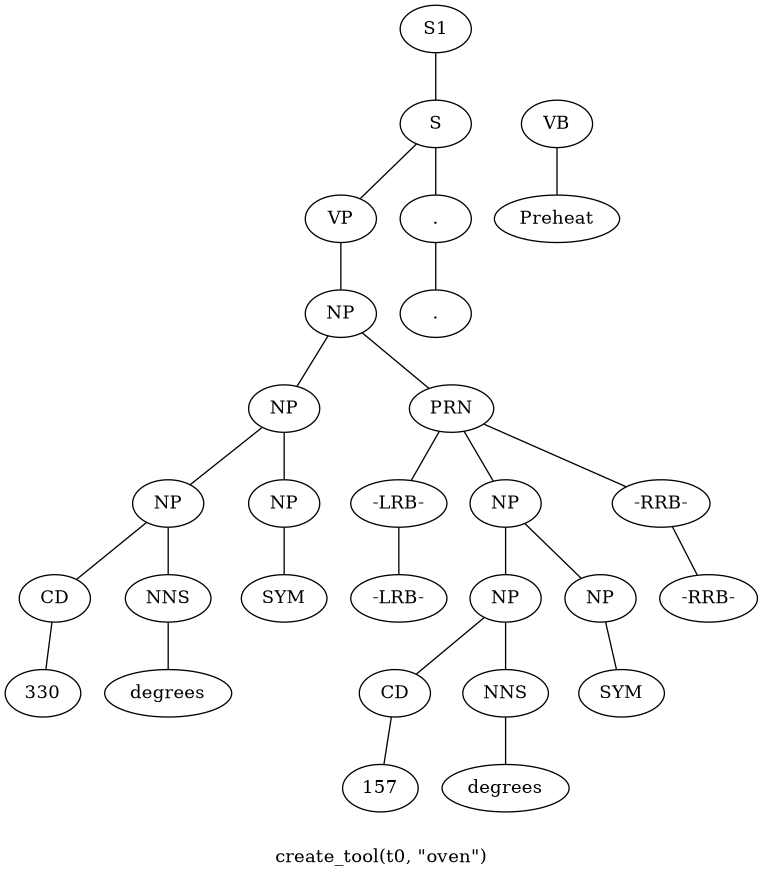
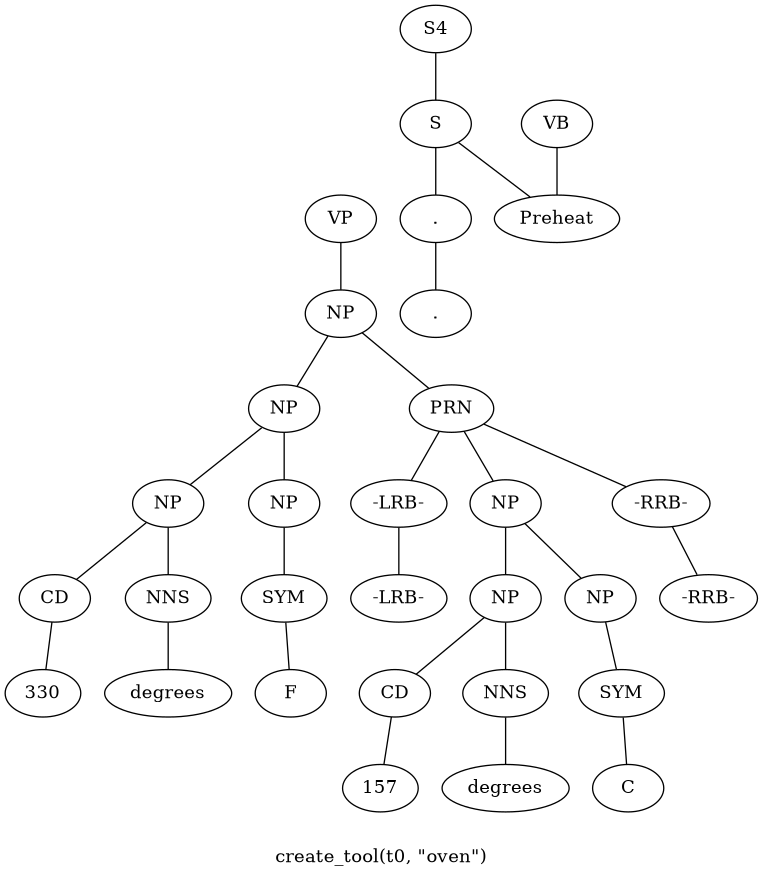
node "S1": label "S1" -> "S4"
edge "S" -- "VP": now "S" -- "Preheat"
node "F": added
node "C": added
